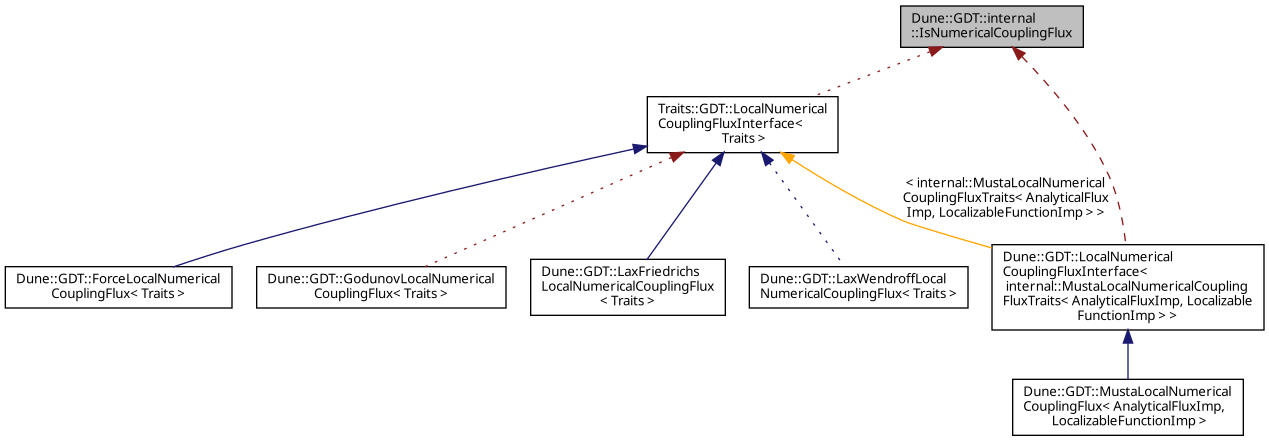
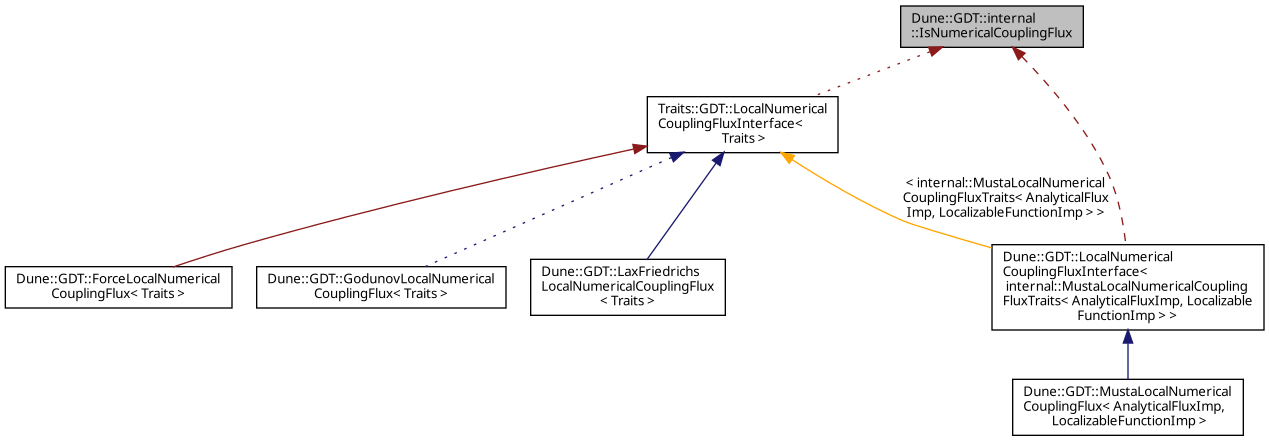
edge "Dune::GDT::ForceLocalNumerical CouplingFlux< Traits >" -> "Traits::GDT::LocalNumerical CouplingFluxInterface< Traits >": color midnightblue -> firebrick4
edge "Dune::GDT::GodunovLocalNumerical CouplingFlux< Traits >" -> "Traits::GDT::LocalNumerical CouplingFluxInterface< Traits >": color firebrick4 -> midnightblue
node "Dune::GDT::LaxWendroffLocal NumericalCouplingFlux< Traits >": removed
